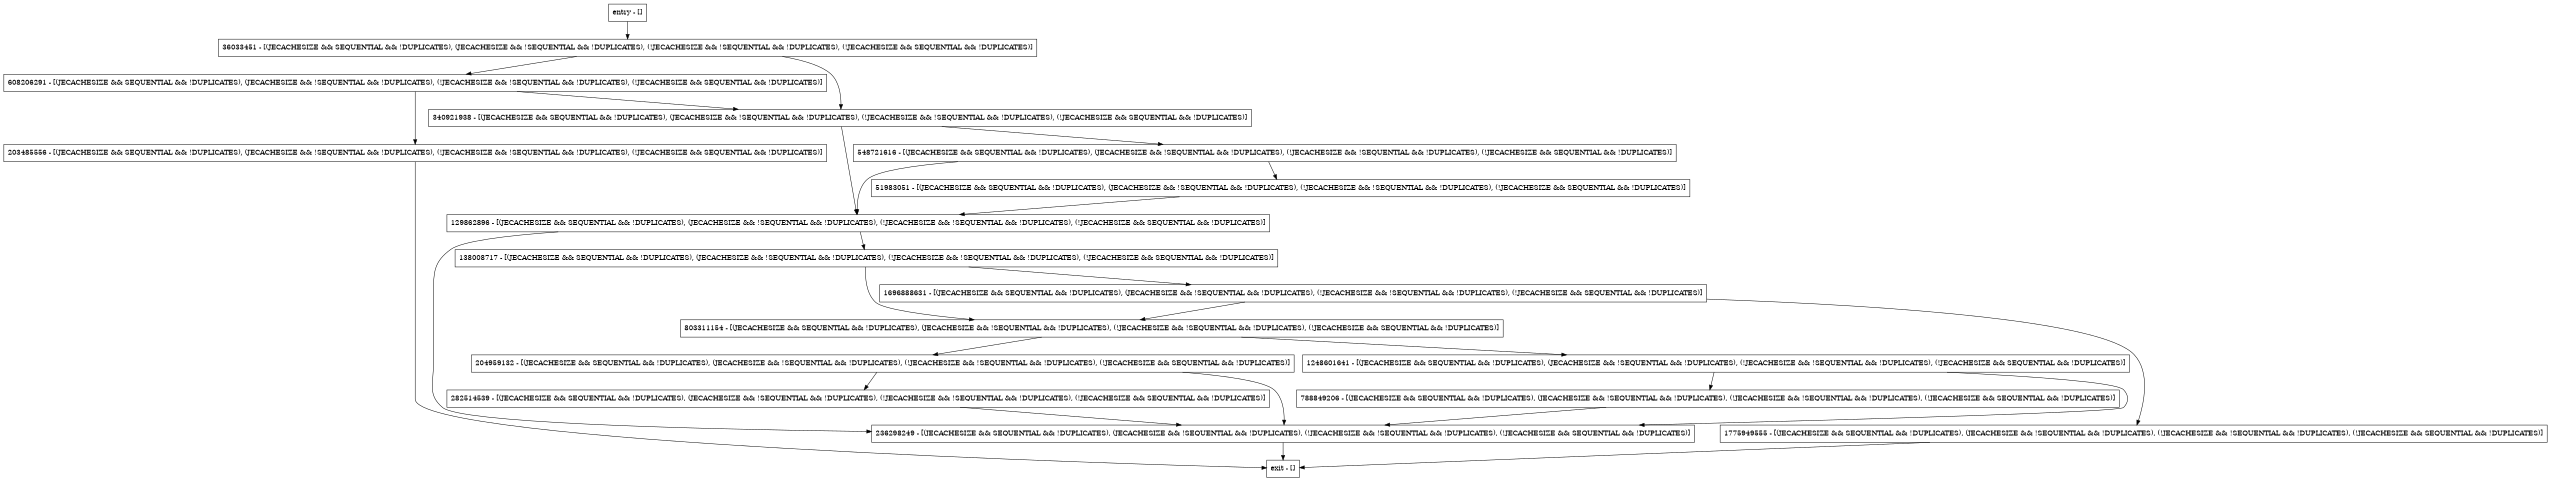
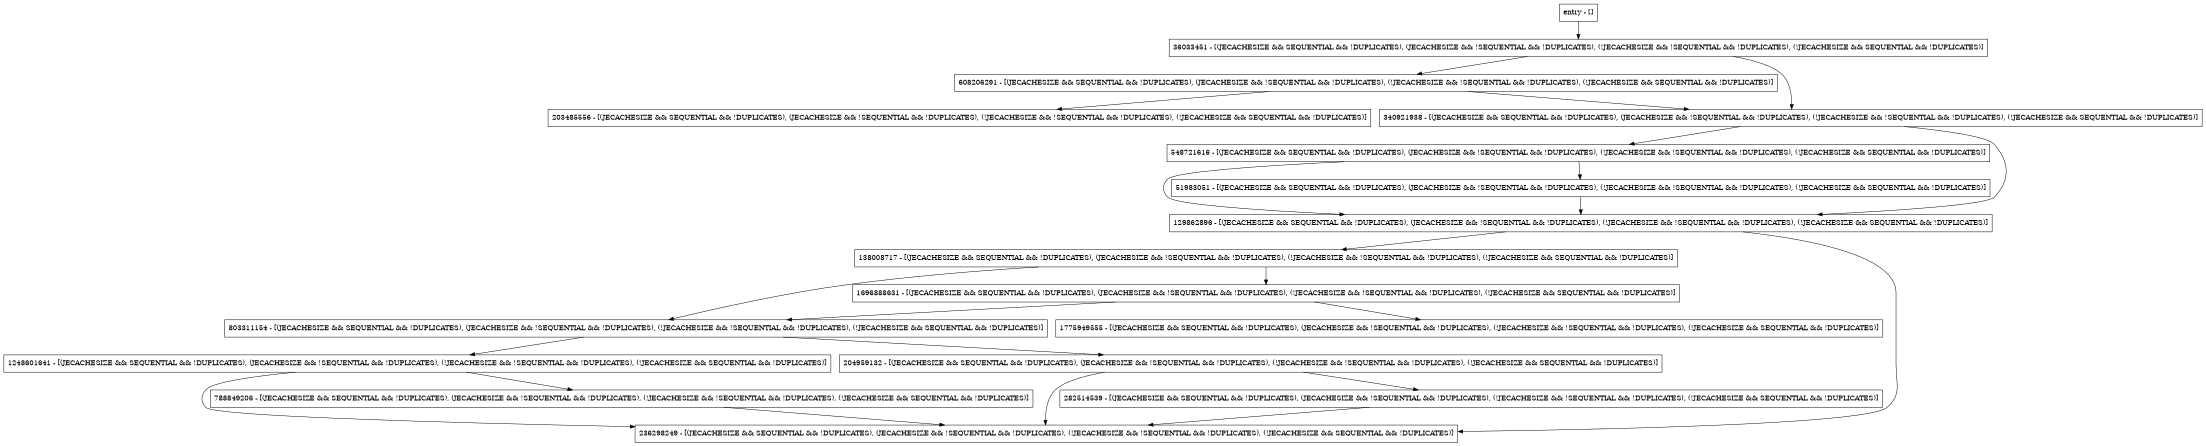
node "exit - []": removed
